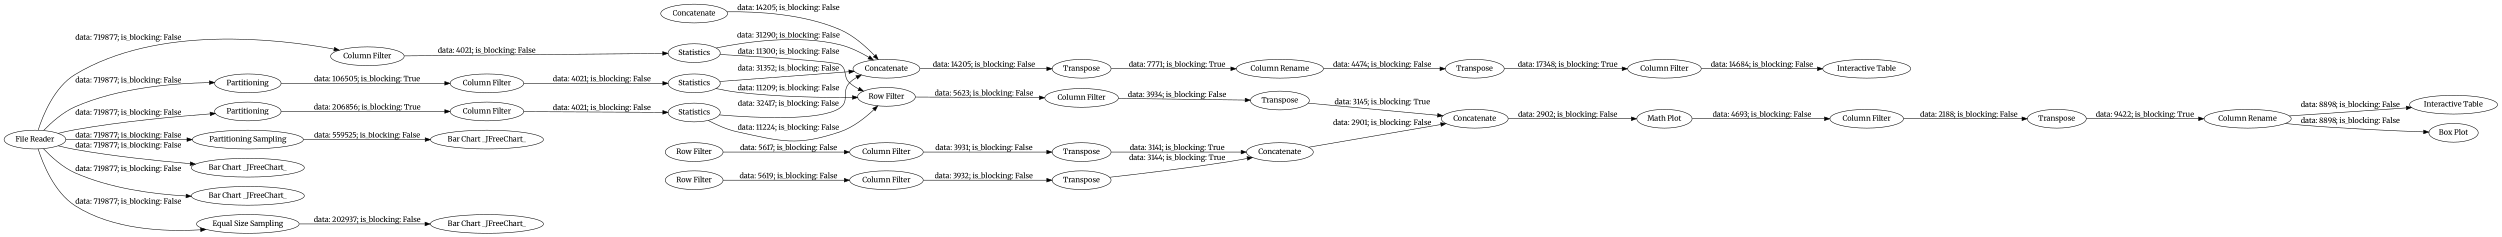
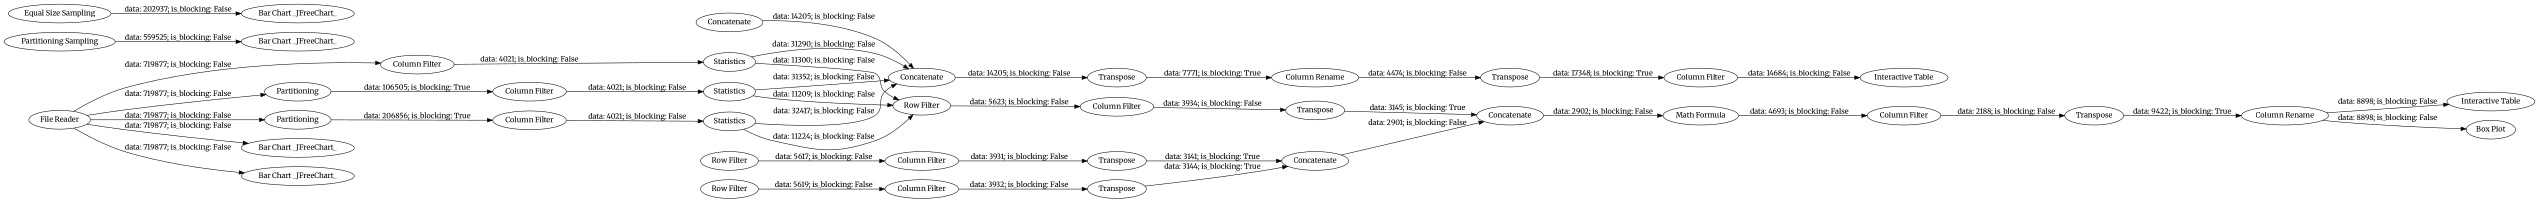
node "Math Plot": label "Math Plot" -> "Math Formula"
edge "File Reader" -> "Partitioning Sampling": removed, label "data: 719877; is_blocking: False"
edge "File Reader" -> "Equal Size Sampling": removed, label "data: 719877; is_blocking: False"
